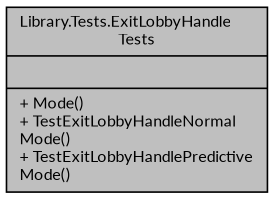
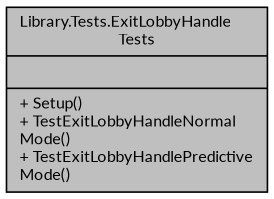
node "Library.Tests.ExitLobbyHandle": text "+ Mode()" -> "+ Setup()"
